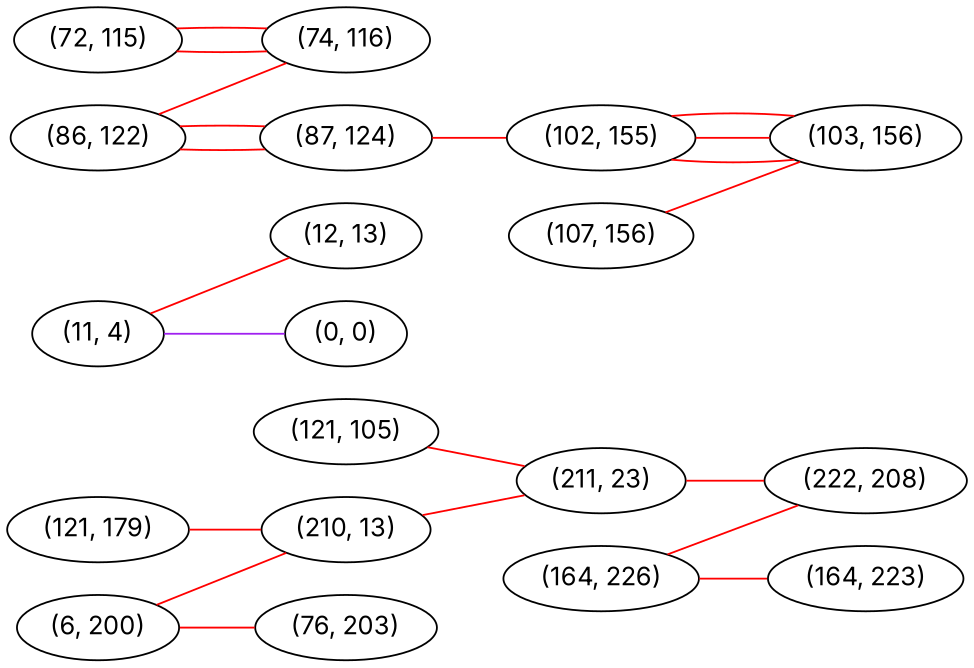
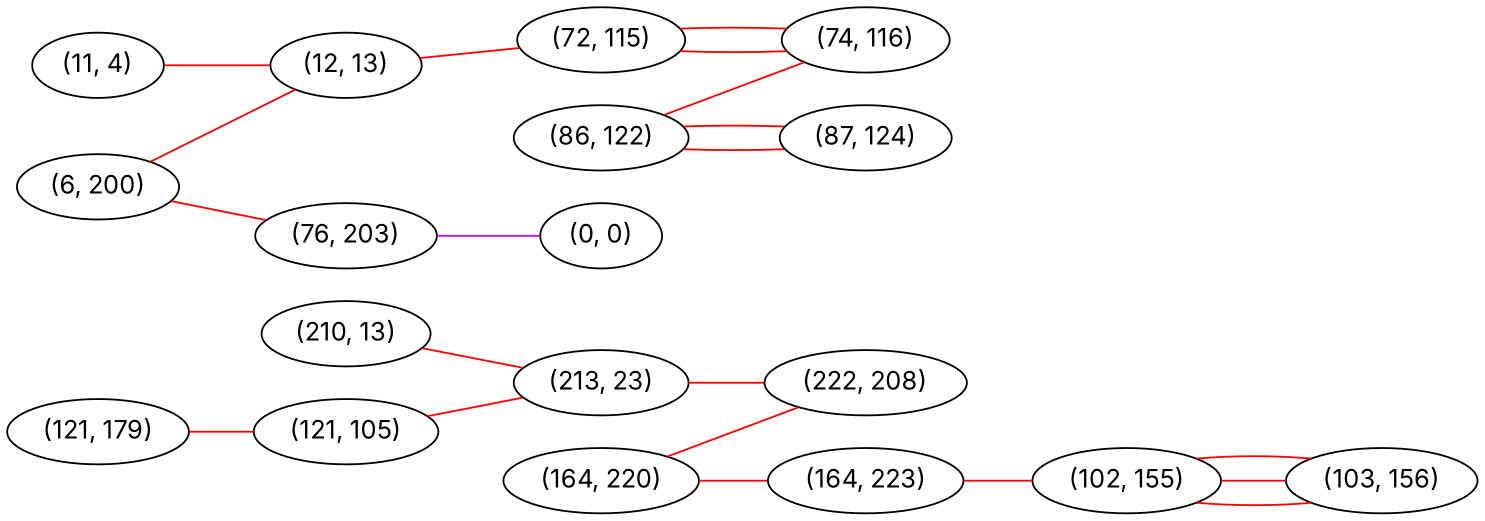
edge "(72, 115)" -- "(12, 13)": added
edge "(87, 124)" -- "(102, 155)": now "(164, 223)" -- "(102, 155)"
node "(107, 156)": removed
edge "(11, 4)" -- "(0, 0)": now "(76, 203)" -- "(0, 0)"
node "(211, 23)": label "(211, 23)" -> "(213, 23)"
edge "(121, 179)" -- "(210, 13)": now "(121, 179)" -- "(121, 105)"
edge "(210, 13)" -- "(6, 200)": now "(12, 13)" -- "(6, 200)"
node "(164, 226)": label "(164, 226)" -> "(164, 220)"
